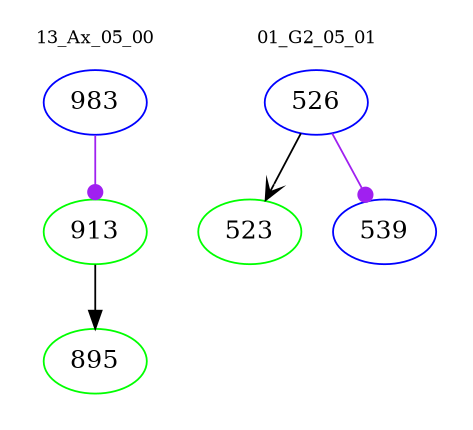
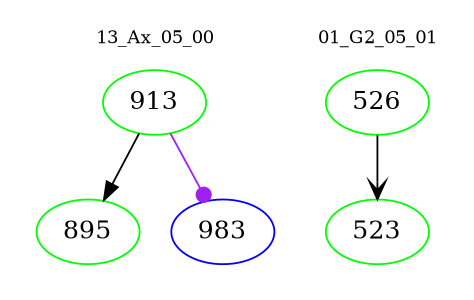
node "526": color blue -> green
edge "983" -> "913": reversed
node "539": removed
